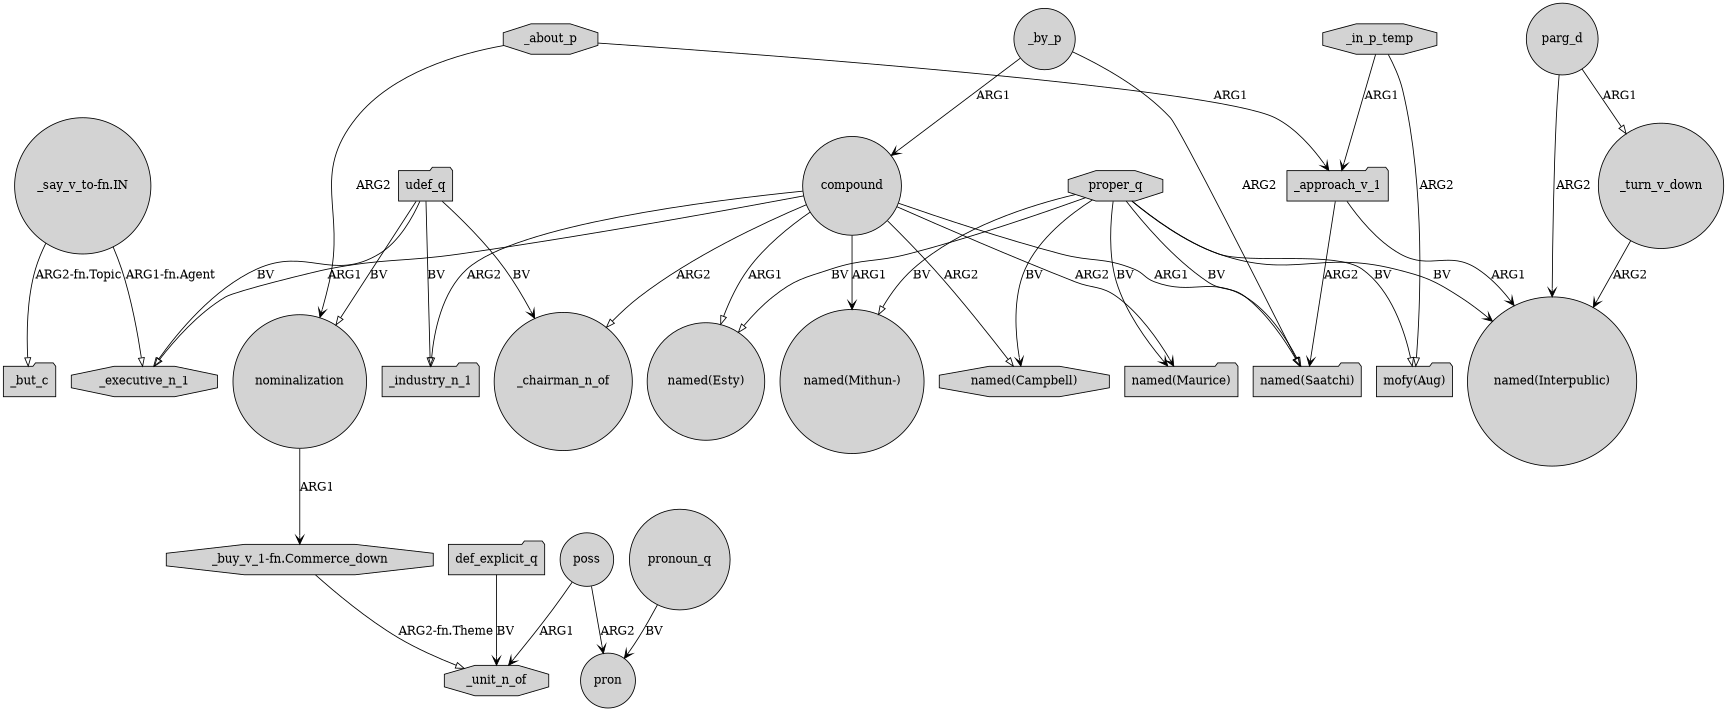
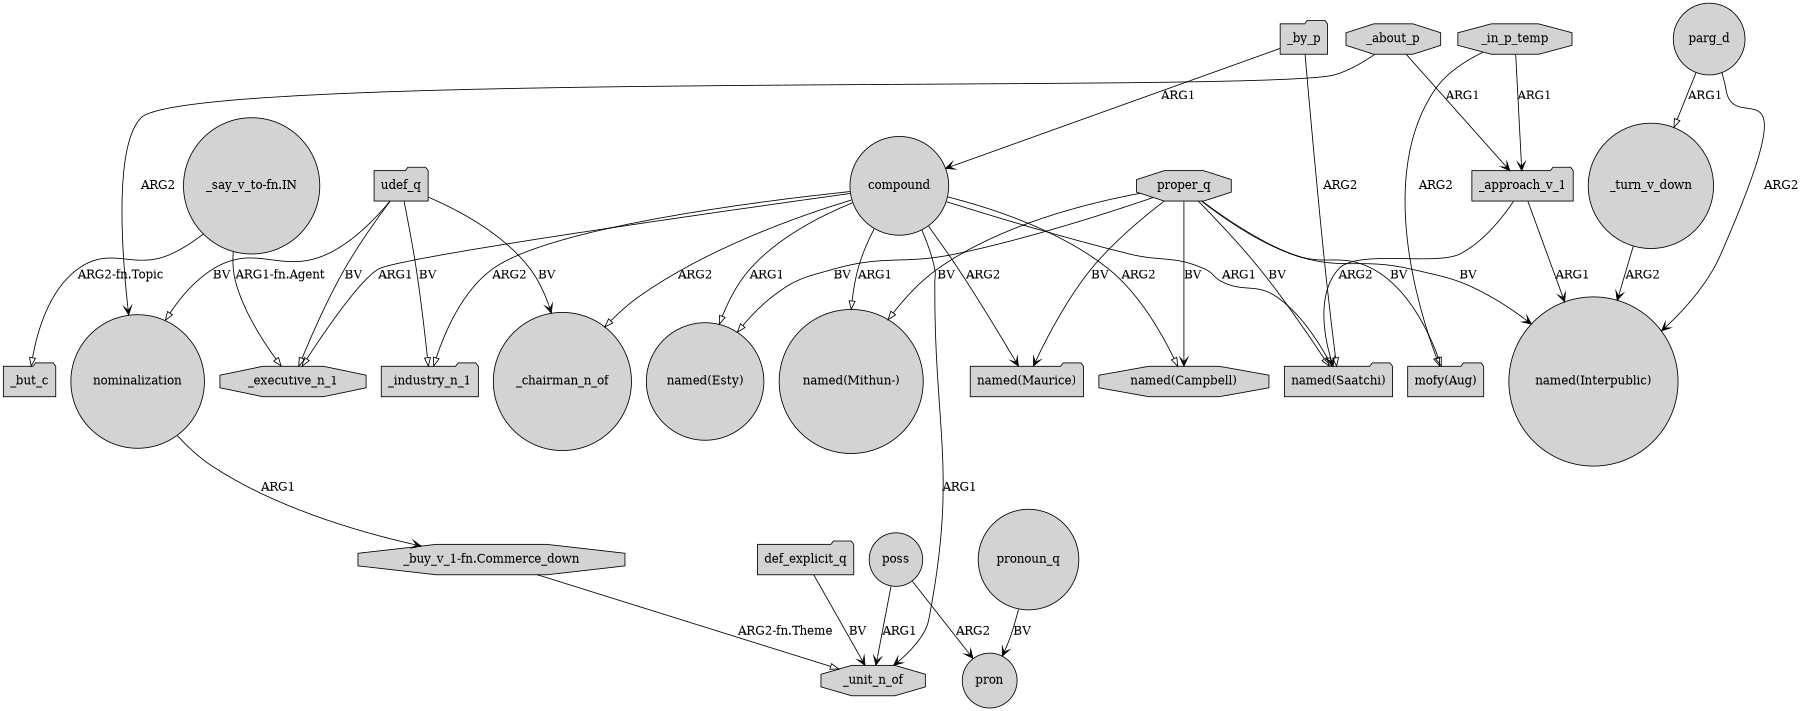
node "_by_p": shape circle -> folder
edge "compound" -> "named(Mithun-)": arrowhead vee -> onormal
edge "compound" -> "_unit_n_of": added, label "ARG1"
